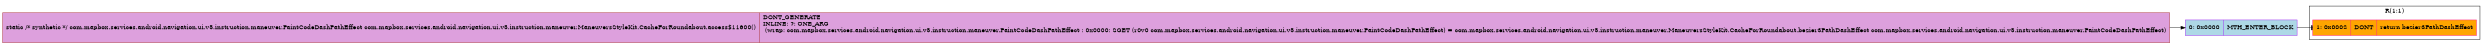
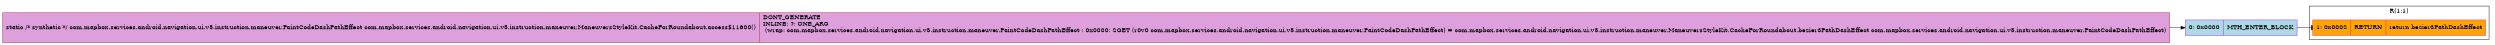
node "1: 0x0002": text "DONT" -> "RETURN"
